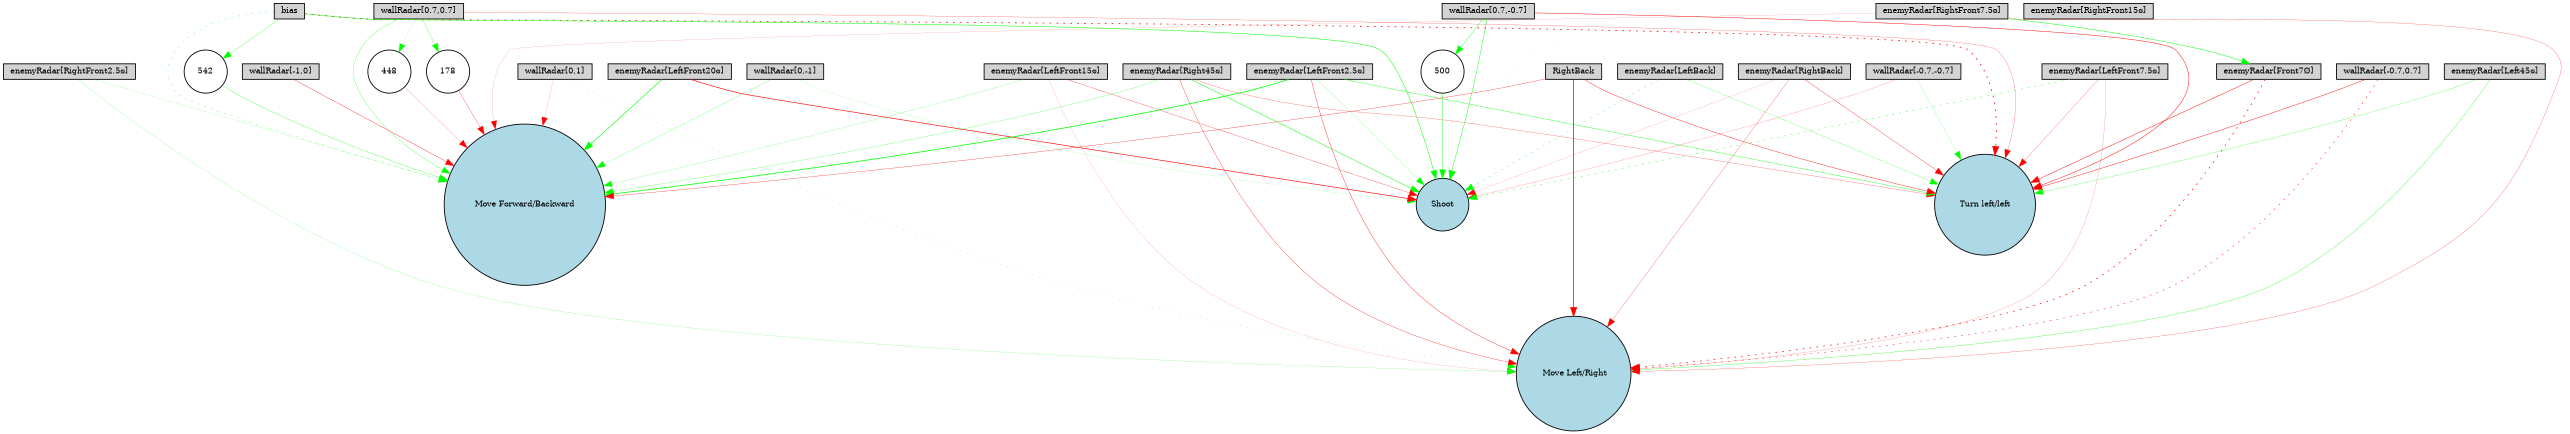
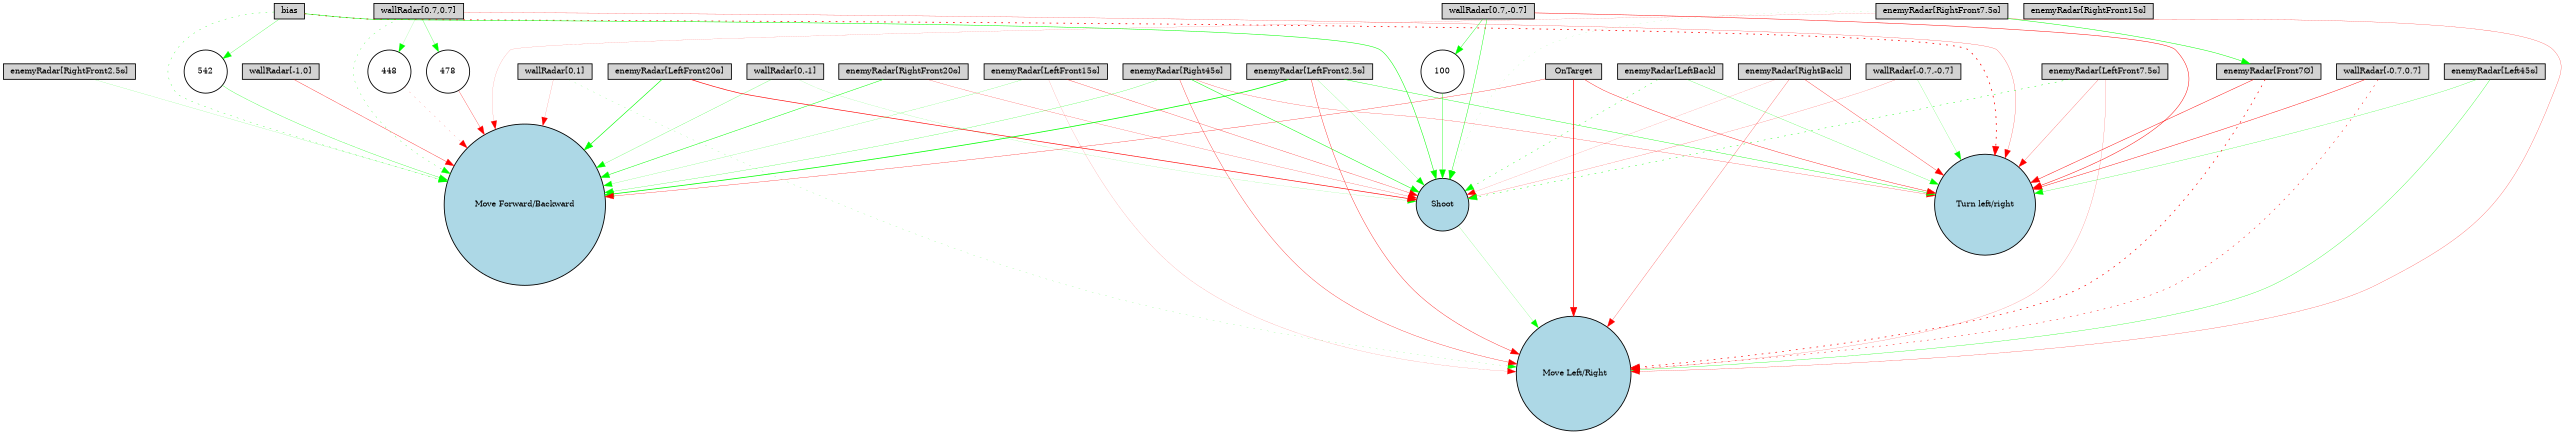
node "178": label "178" -> "478"
node "enemyRadar[RightFront20ø]": added
node "500": label "500" -> "100"
node "RightBack": label "RightBack" -> "OnTarget"
edge "wallRadar[0.7,0.7]" -> "Move Forward/Backward": style solid -> dotted
edge "448" -> "Move Forward/Backward": style solid -> dotted
node "Turn left/left": label "Turn left/left" -> "Turn left/right"
edge "enemyRadar[RightFront2.5ø]" -> "Move Left/Right": now "Shoot" -> "Move Left/Right"
